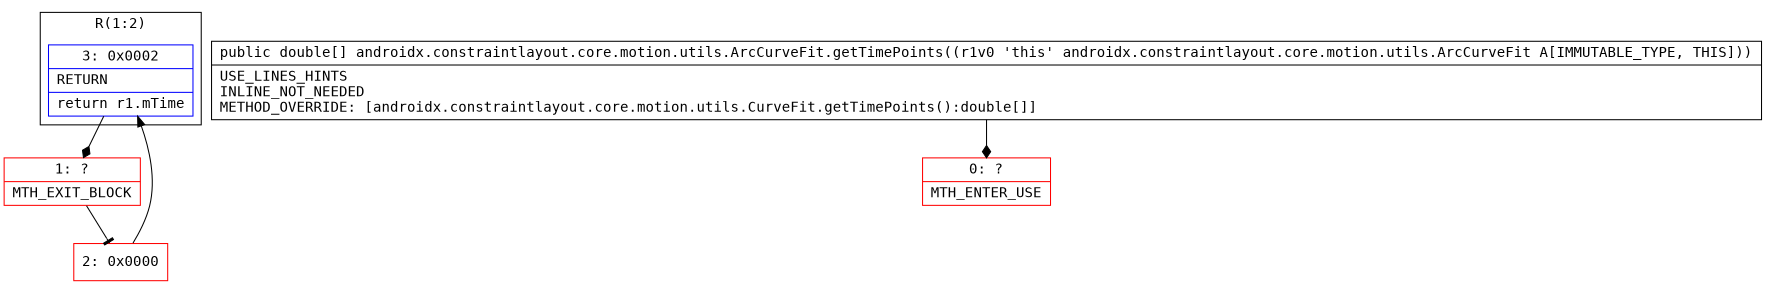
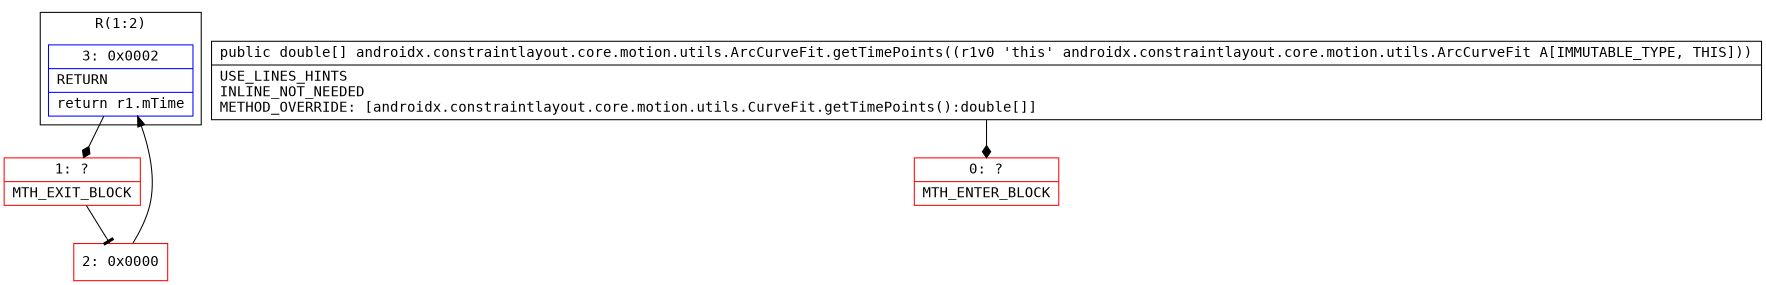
node "0: ?": text "MTH_ENTER_USE" -> "MTH_ENTER_BLOCK"
